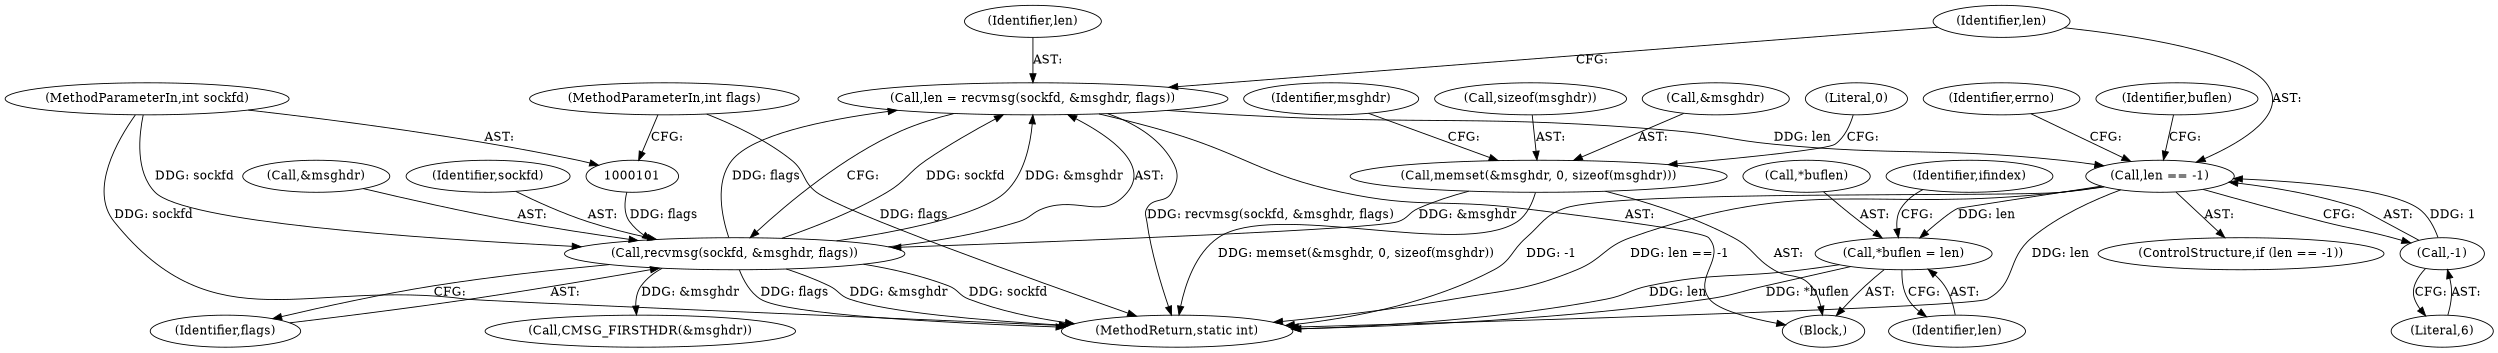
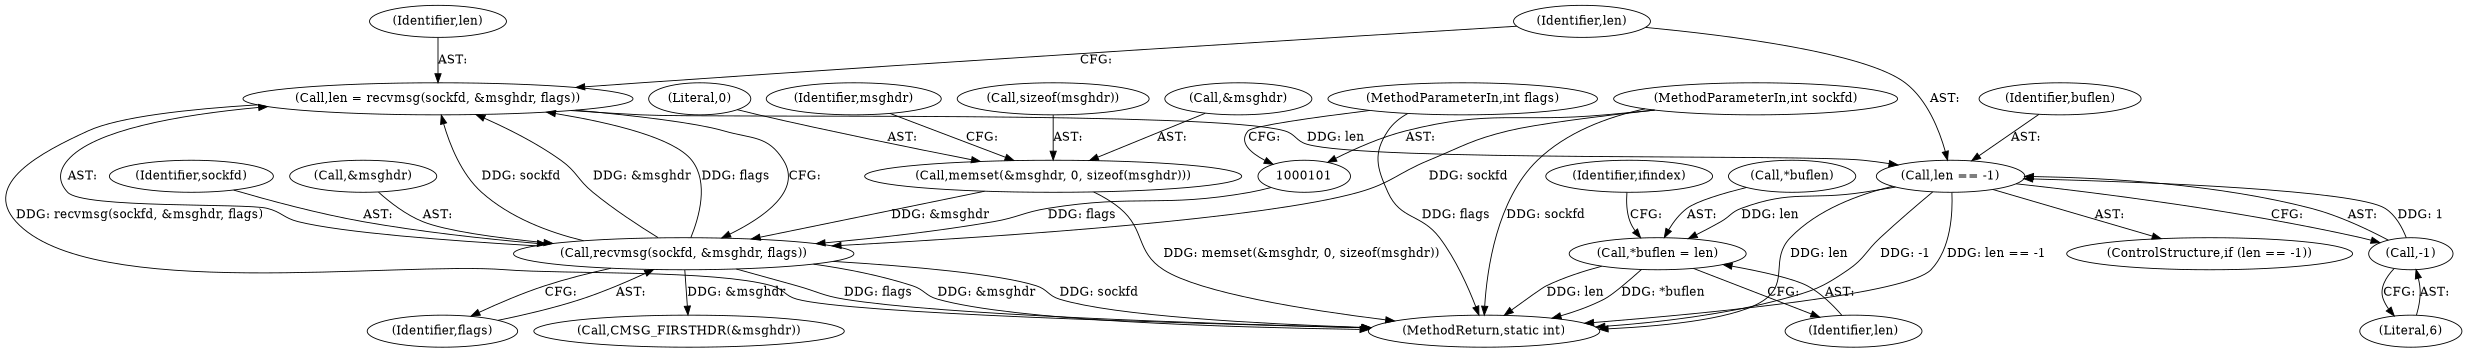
node "(Identifier,errno)": removed
edge "(Literal,0)" -> "(Call,memset(&msghdr, 0, sizeof(msghdr)))": label "CFG: " -> "AST: "
edge "(Identifier,buflen)" -> "(Call,len == -1)": label "CFG: " -> "AST: "
node "(Block,)": removed
